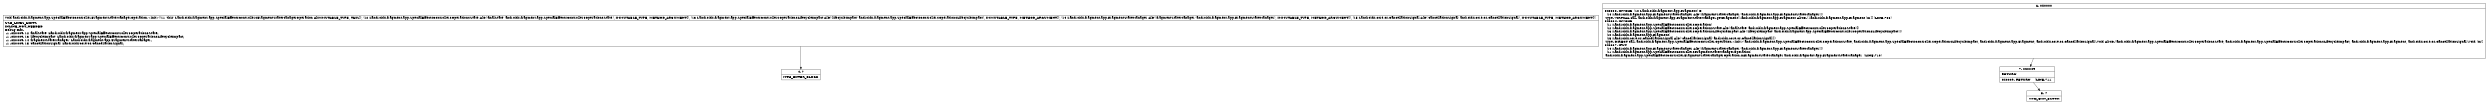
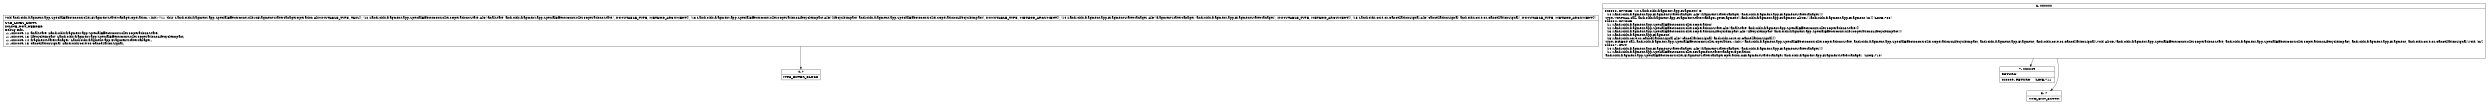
edge "7: 0x0009" -> "5: ?": now "6: 0x0000" -> "5: ?"
